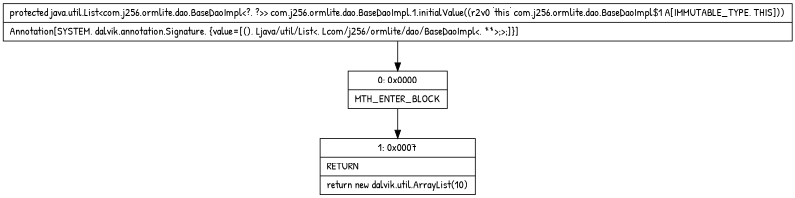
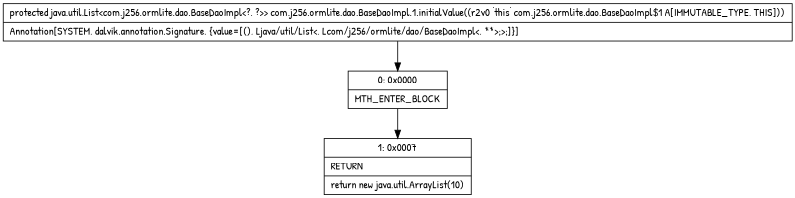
node "1: 0x0007": text "return new dalvik.util.ArrayList(10)" -> "return new java.util.ArrayList(10)"
